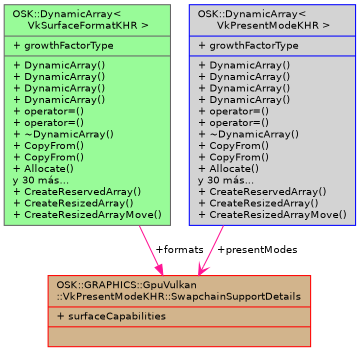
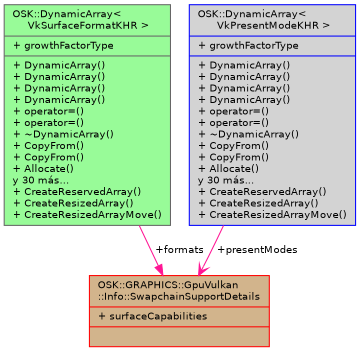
node "OSK::GRAPHICS::GpuVulkan": text "::VkPresentModeKHR::SwapchainSupportDetails" -> "::Info::SwapchainSupportDetails"
